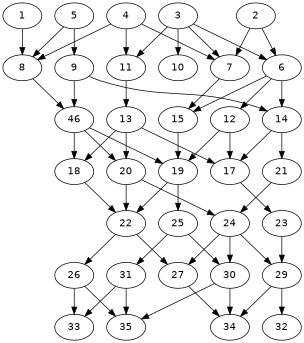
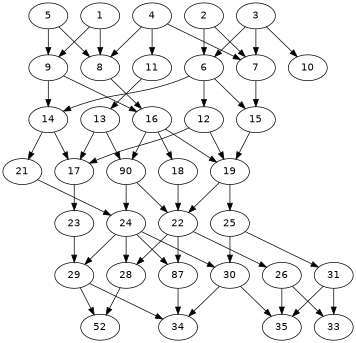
edge "1" -> "9": added
edge "3" -> "11": removed
node "46": label "46" -> "16"
edge "13" -> "18": removed
node "20": label "20" -> "90"
node "28": added
node "27": label "27" -> "87"
node "32": label "32" -> "52"
